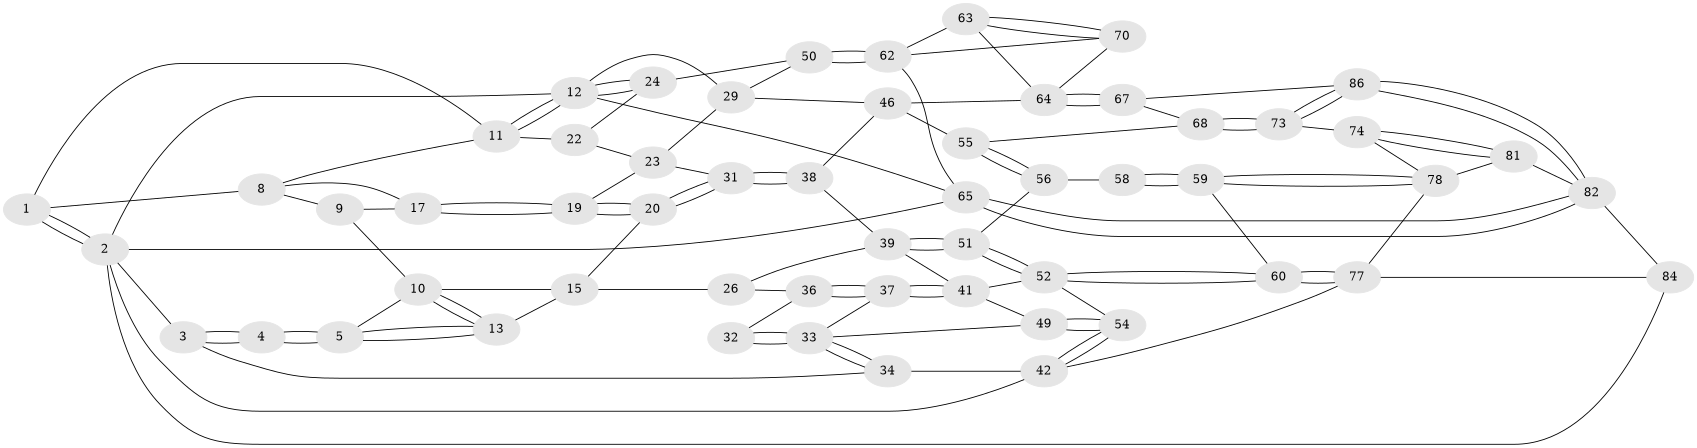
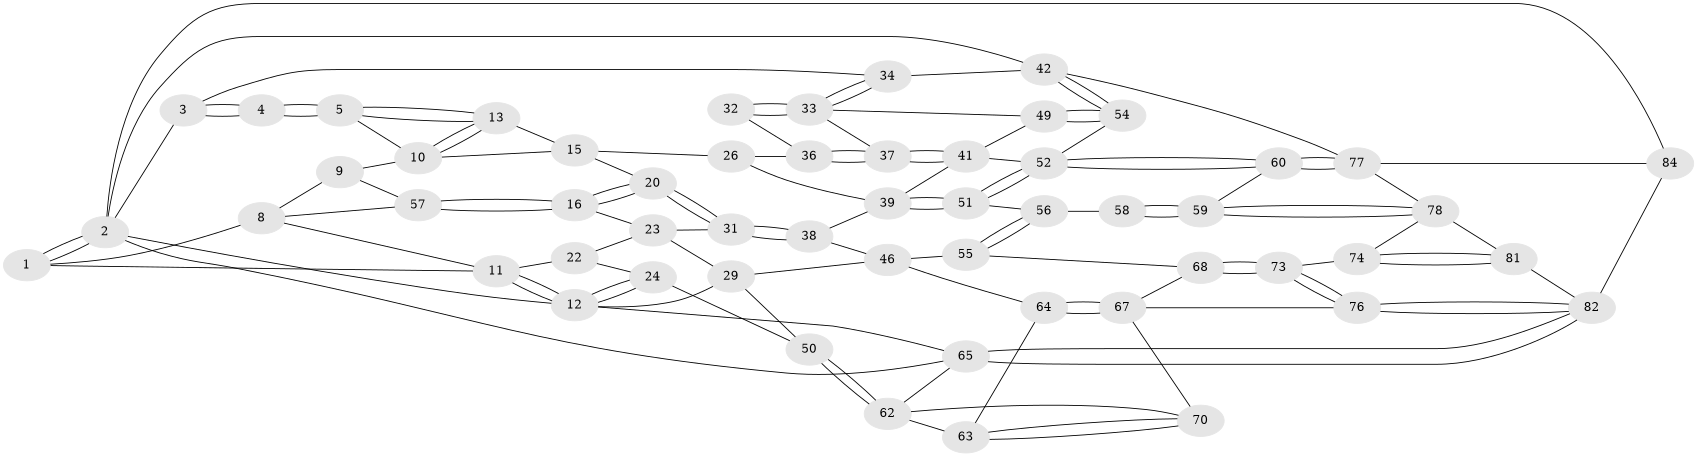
edge "70" -- "64": now "70" -- "67"
node "86": label "86" -> "76"
node "17": label "17" -> "57"
node "19": label "19" -> "16"
